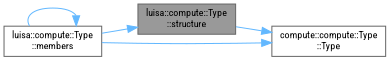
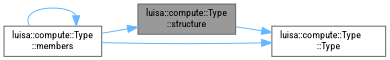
node "compute::compute::Type ::Type": label "compute::compute::Type ::Type" -> "luisa::compute::Type ::Type"
